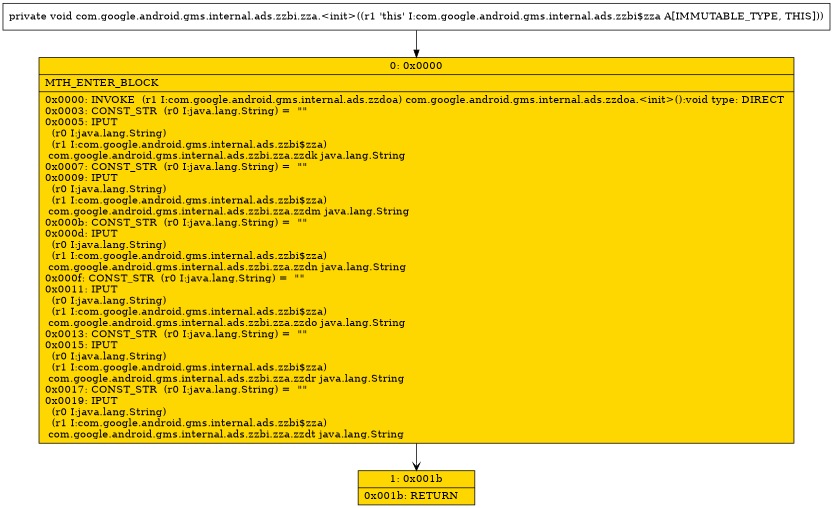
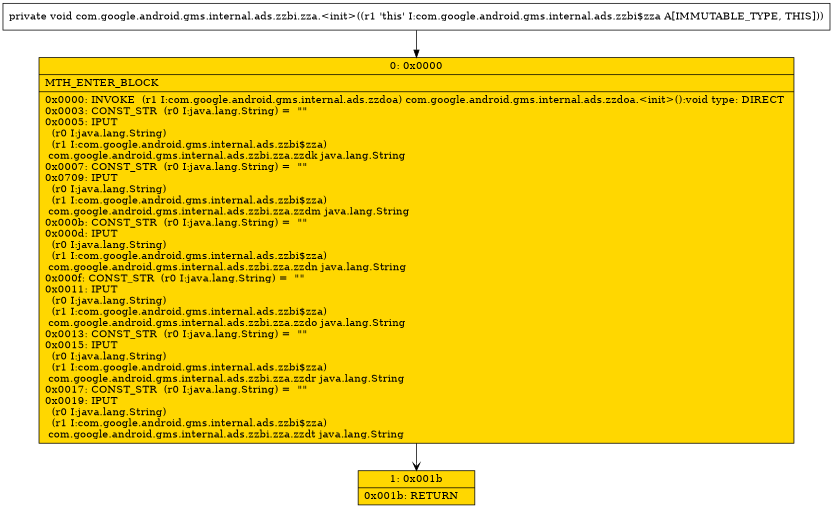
node "0: 0x0000": text "0x0009: IPUT" -> "0x0709: IPUT"
